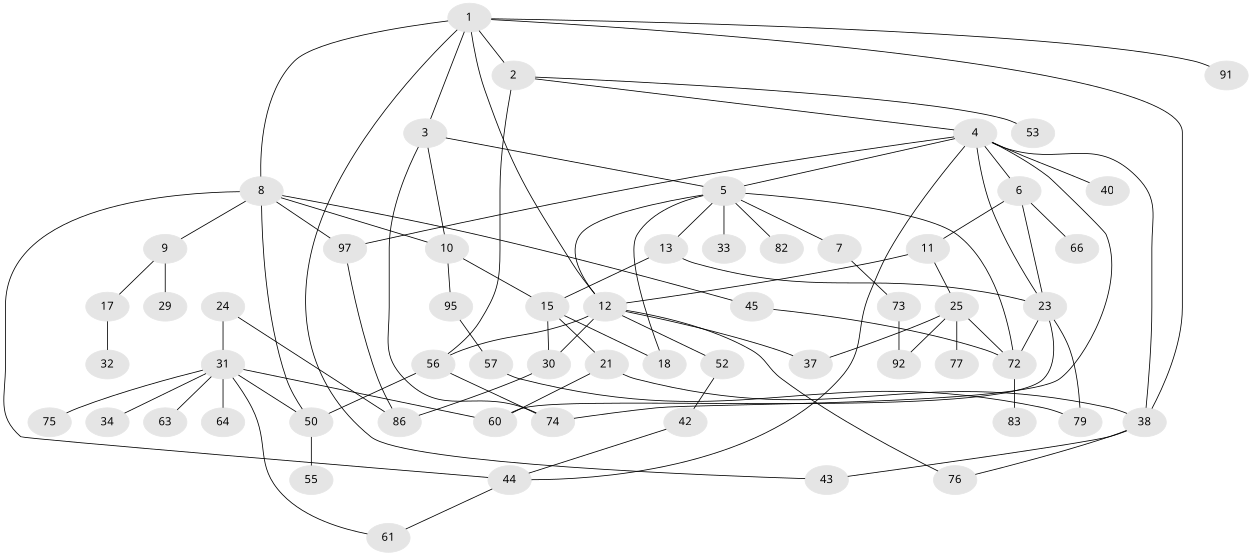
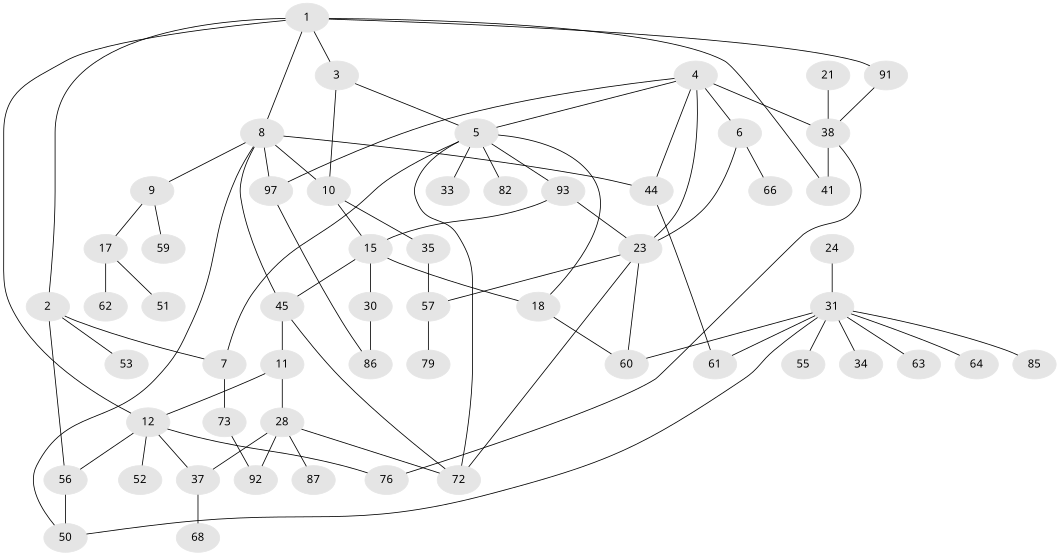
edge "1" -- "38": now "91" -- "38"
edge "2" -- "4": now "2" -- "7"
node "40": removed
edge "5" -- "12": removed
edge "6" -- "11": now "45" -- "11"
node "13": label "13" -> "93"
node "51": added
node "29": label "29" -> "59"
node "95": label "95" -> "35"
node "25": label "25" -> "28"
edge "12" -- "30": removed
edge "15" -- "21": now "15" -- "45"
edge "23" -- "79": now "23" -- "57"
node "32": label "32" -> "62"
edge "24" -- "86": removed
node "77": label "77" -> "87"
edge "21" -- "60": now "18" -- "60"
node "75": label "75" -> "85"
node "74": removed
node "42": removed
node "83": removed
edge "50" -- "55": now "31" -- "55"
node "43": label "43" -> "41"
node "68": added
